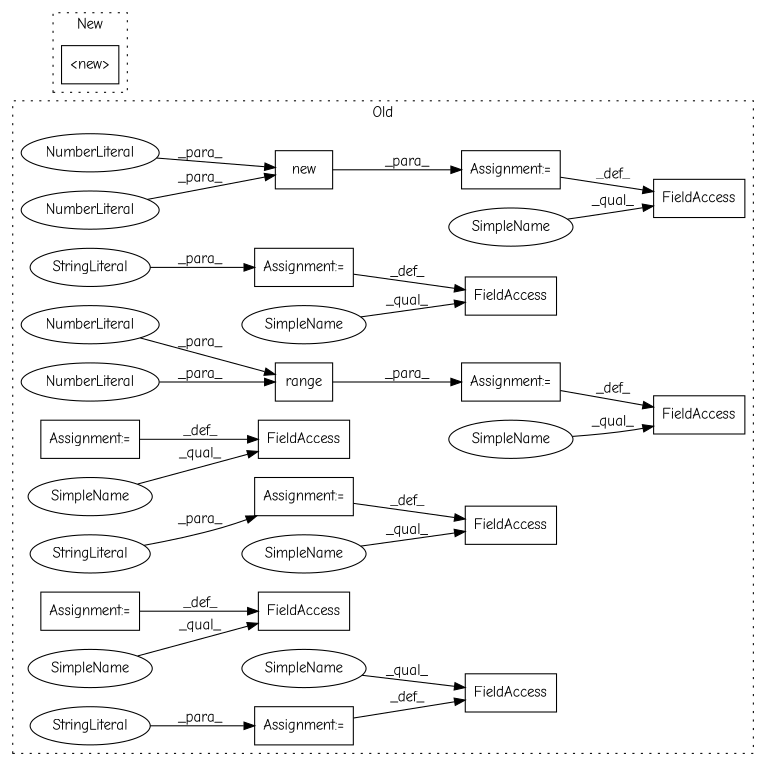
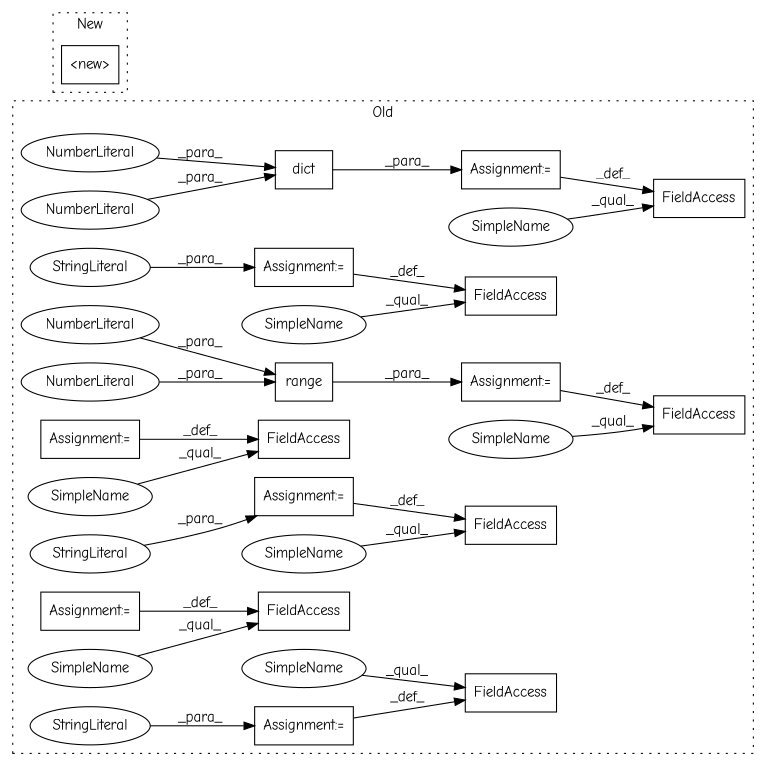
node "new": label "new" -> "dict"
